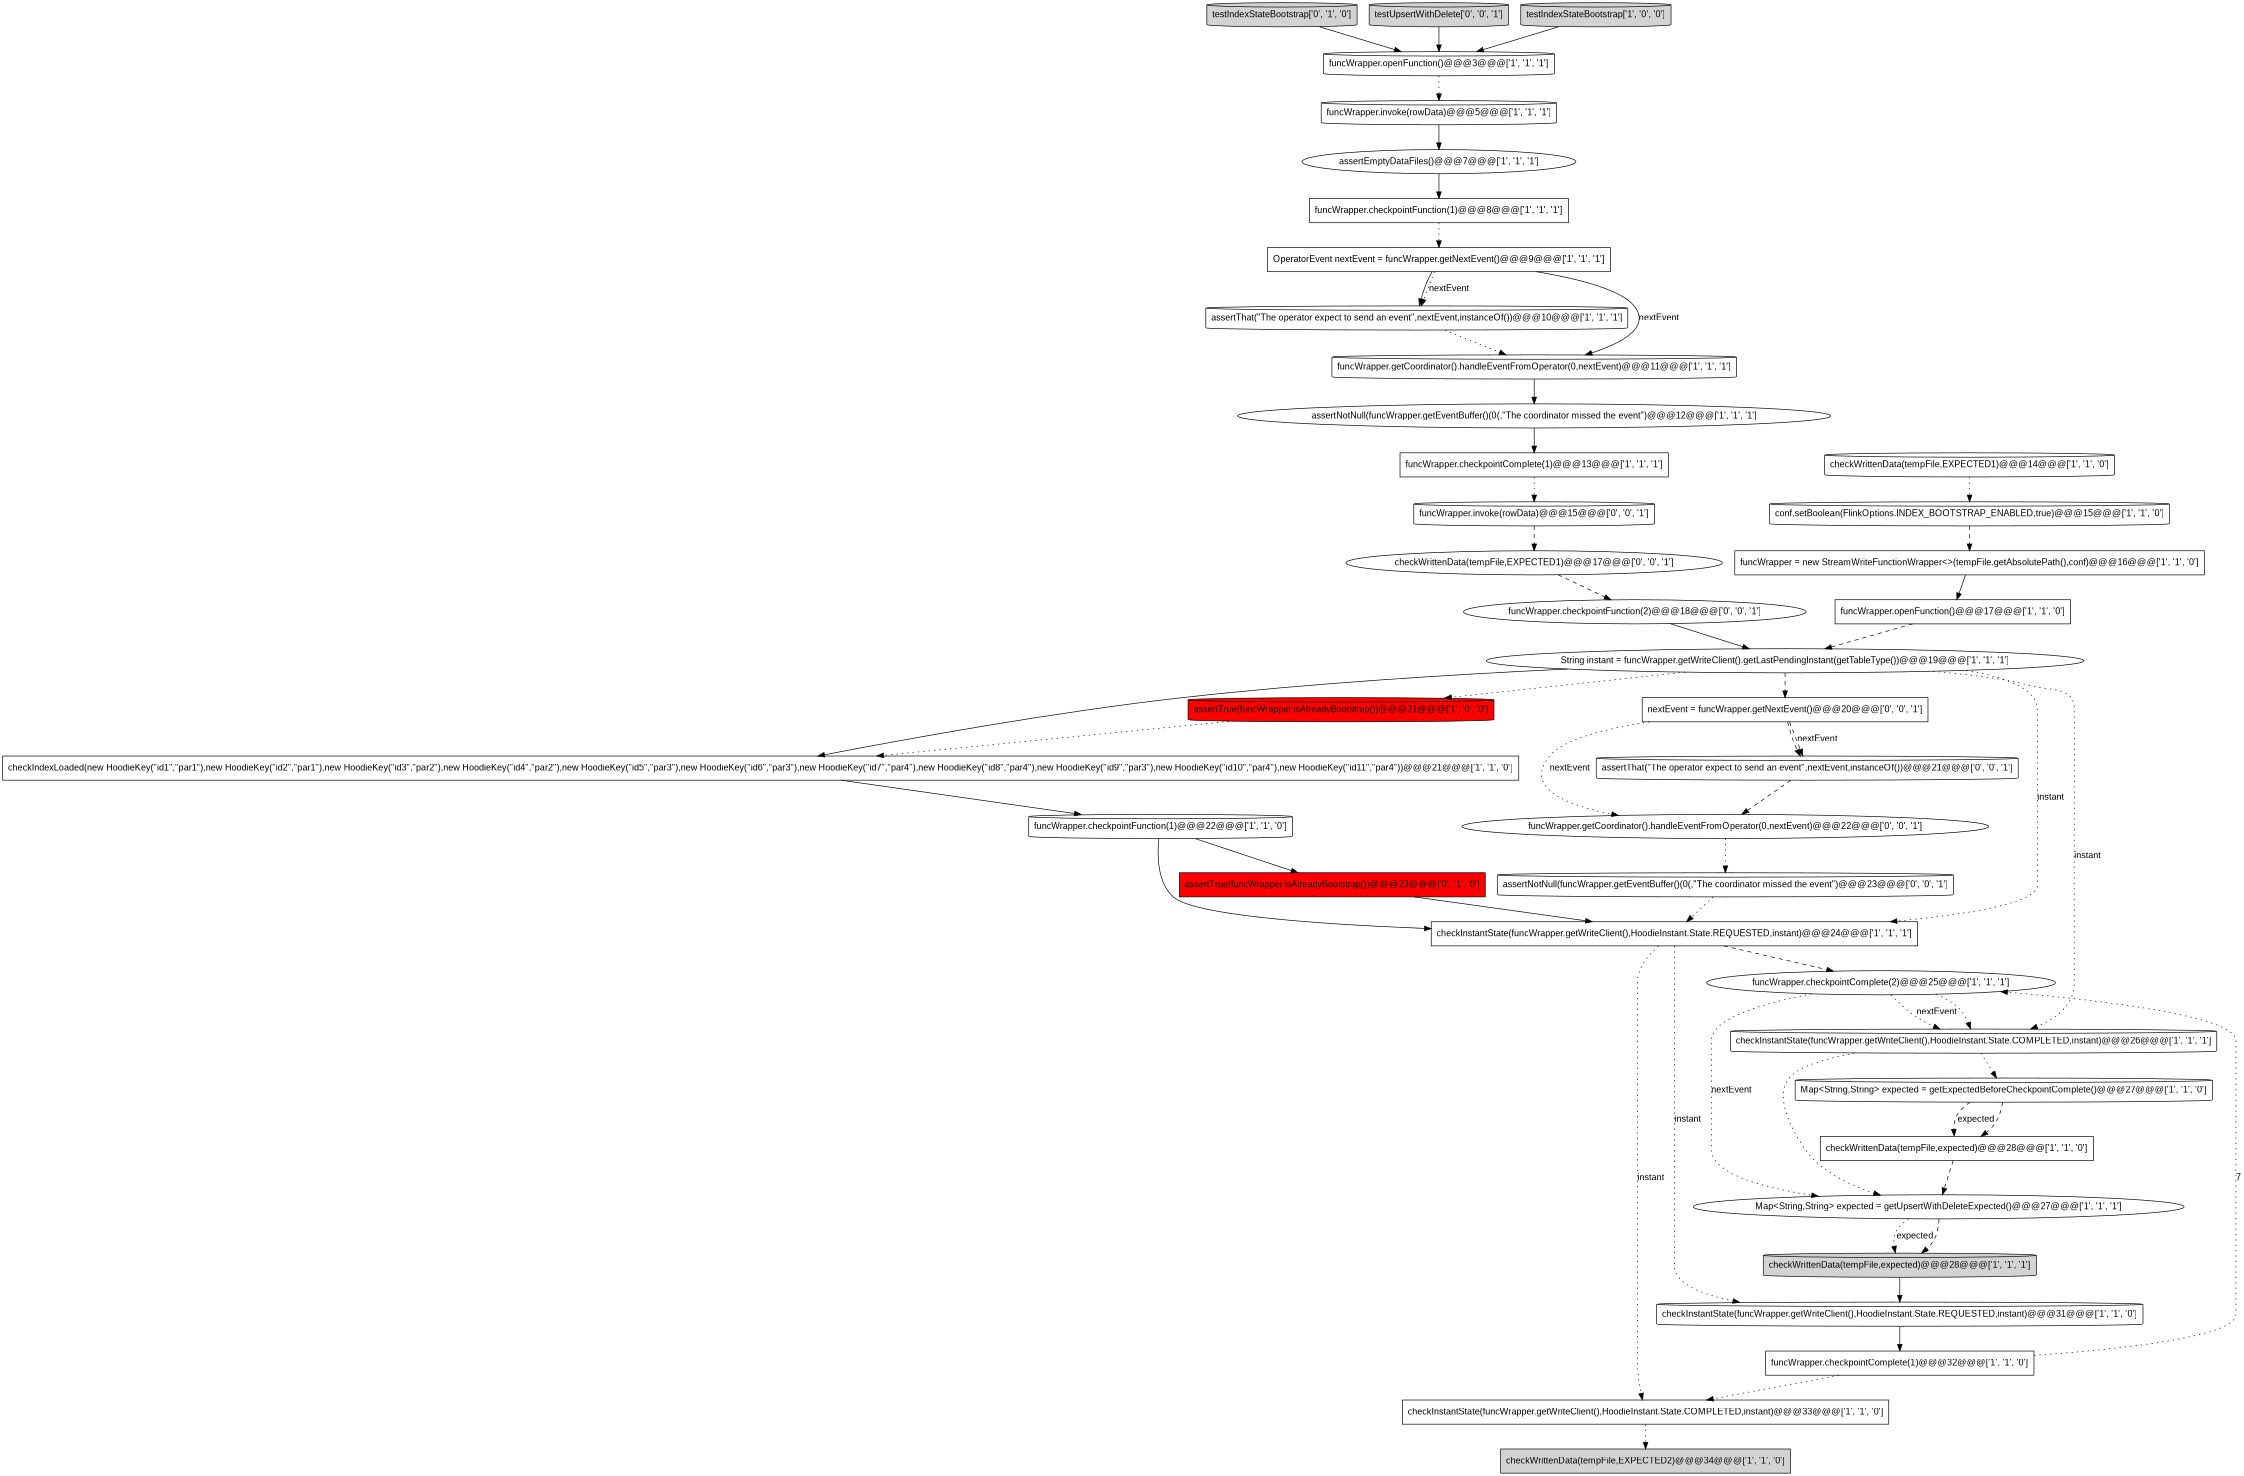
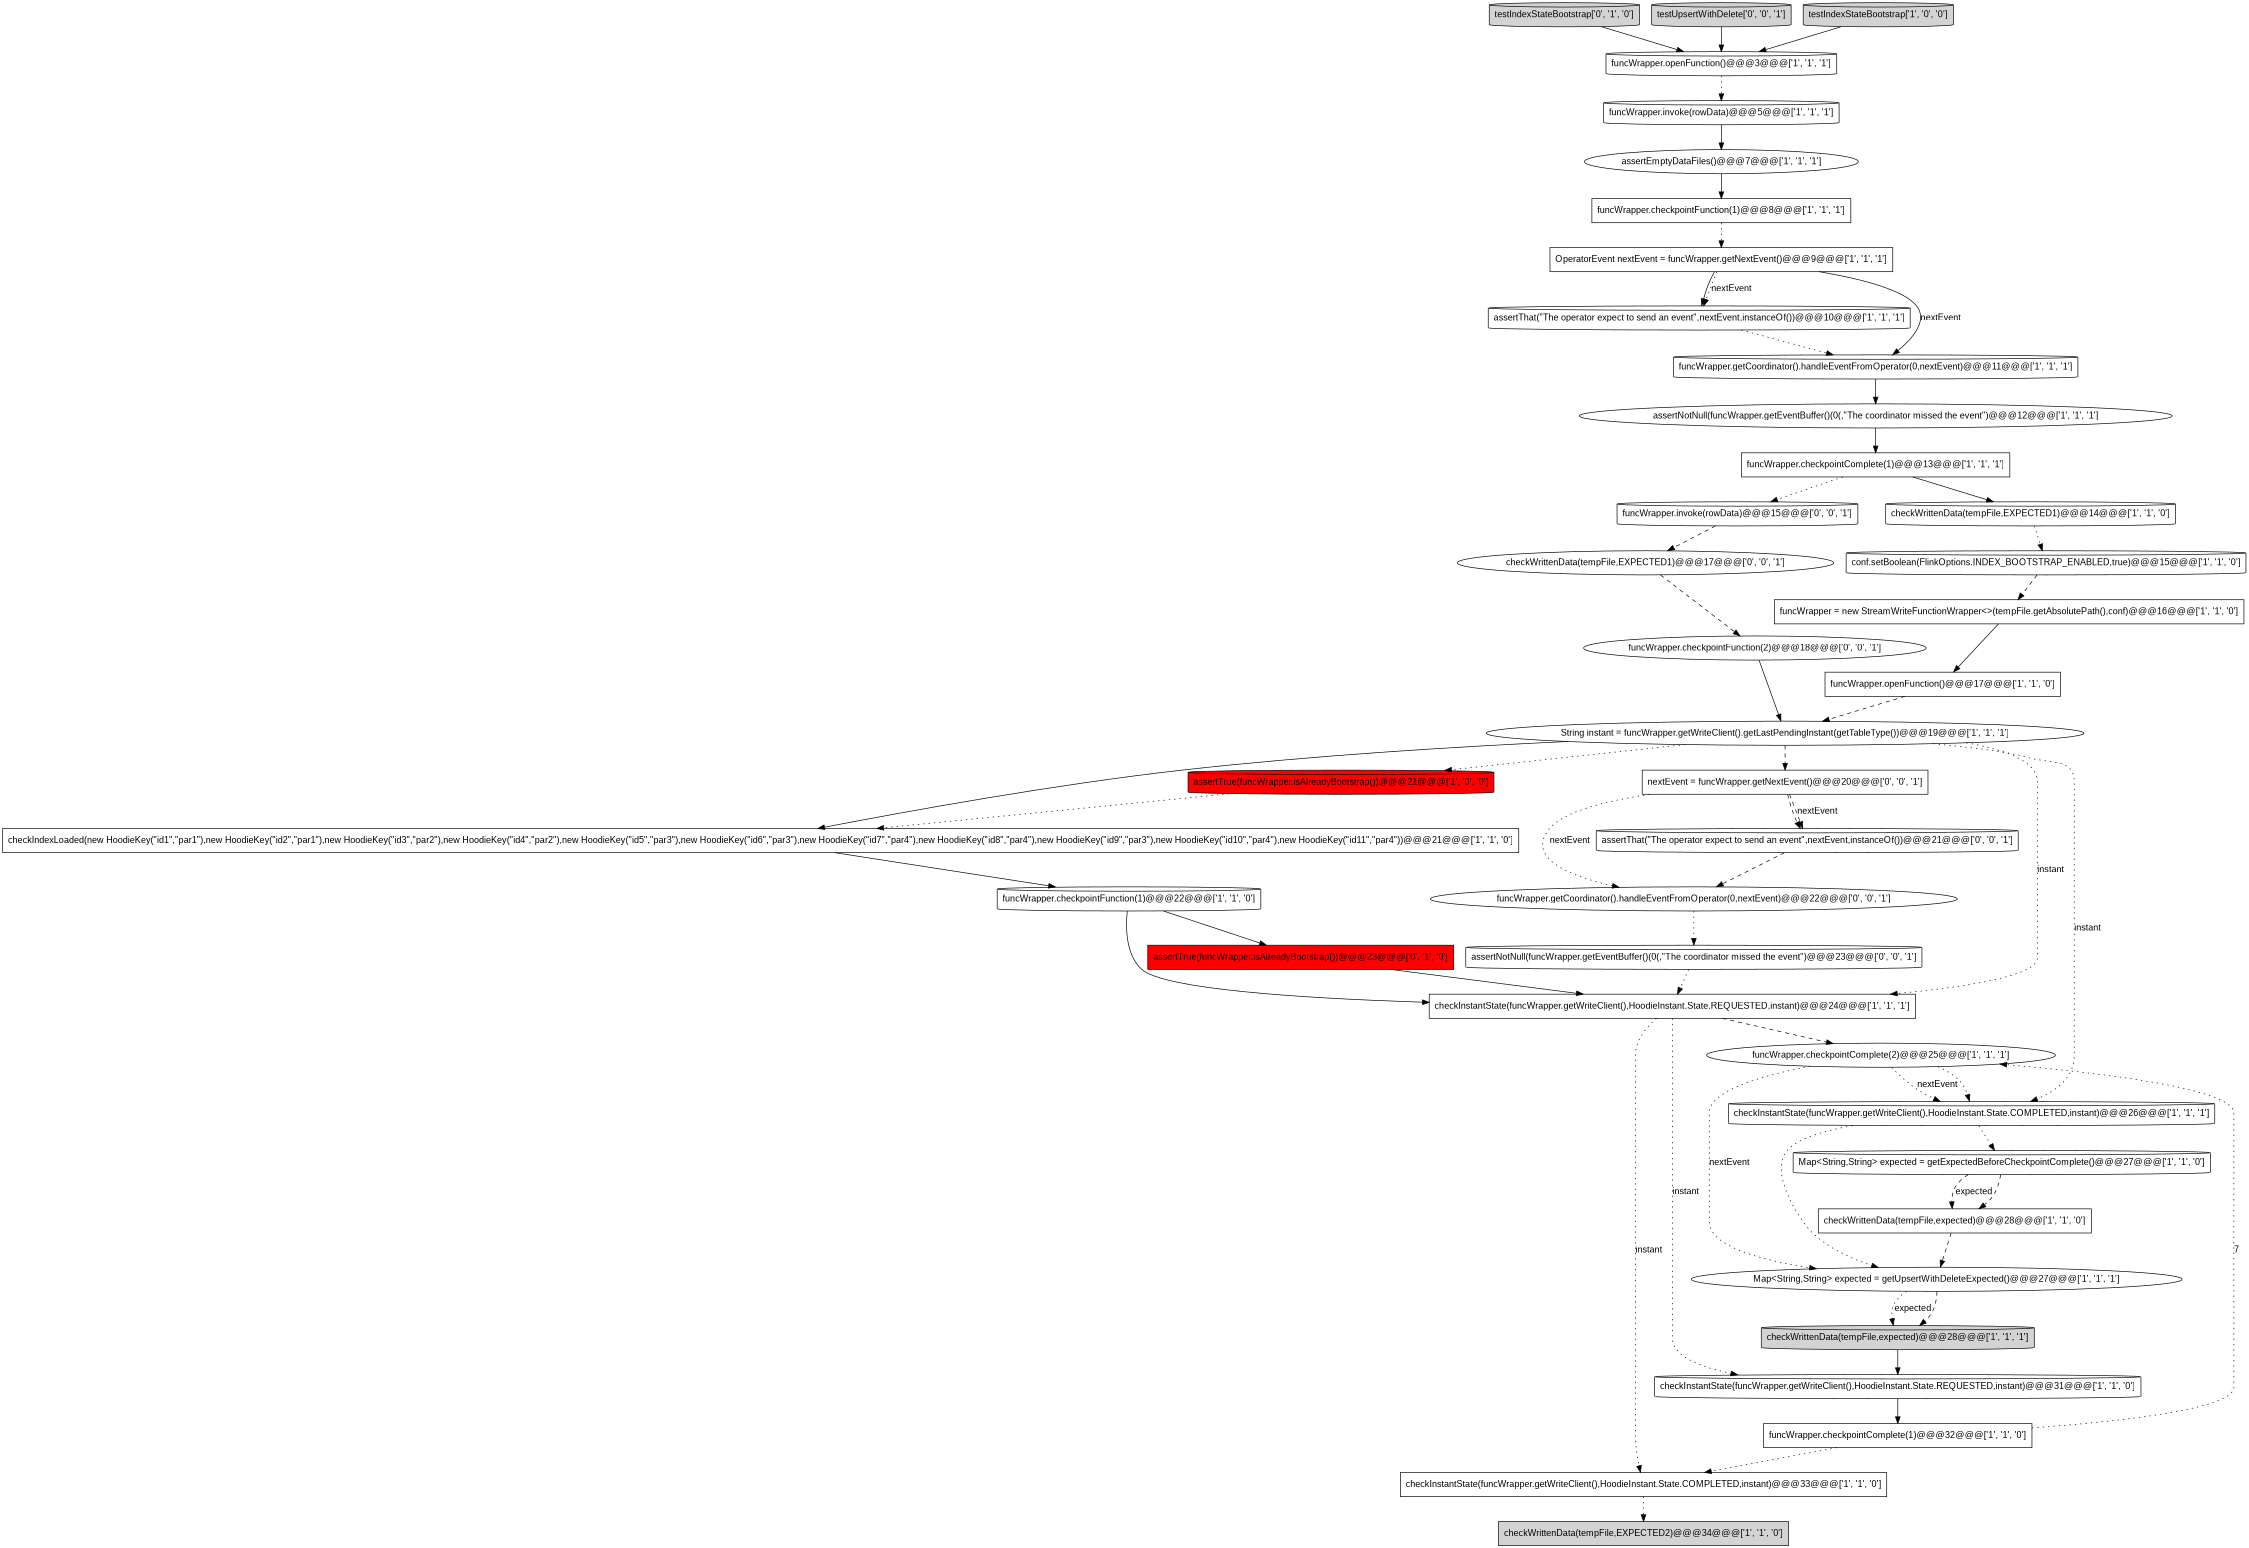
edge "funcWrapper.checkpointComplete(1)@@@13@@@['1', '1', '1']" -> "checkWrittenData(tempFile,EXPECTED1)@@@14@@@['1', '1', '0']": added
